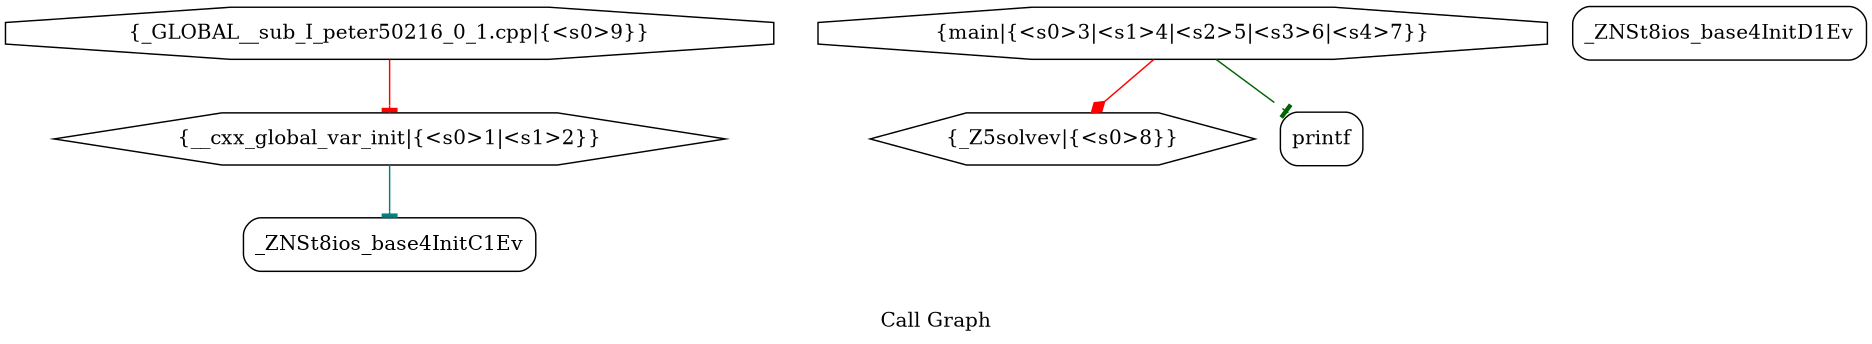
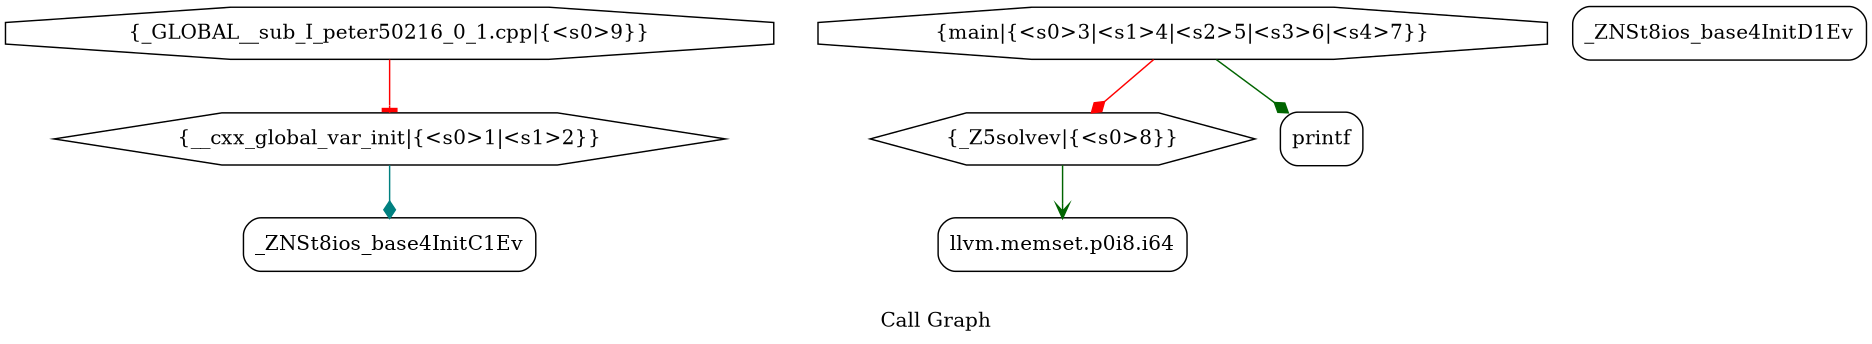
edge "{main|{<s0>3|<s1>4|<s2>5|<s3>6|<s4>7}}" -> "printf": arrowhead tee -> diamond
edge "{__cxx_global_var_init|{<s0>1|<s1>2}}" -> "_ZNSt8ios_base4InitC1Ev": arrowhead tee -> diamond
node "llvm.memset.p0i8.i64": added
